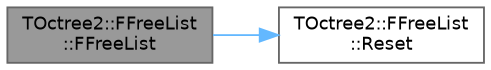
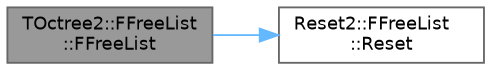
node "TOctree2::FFreeList ::Reset": label "TOctree2::FFreeList ::Reset" -> "Reset2::FFreeList ::Reset"
